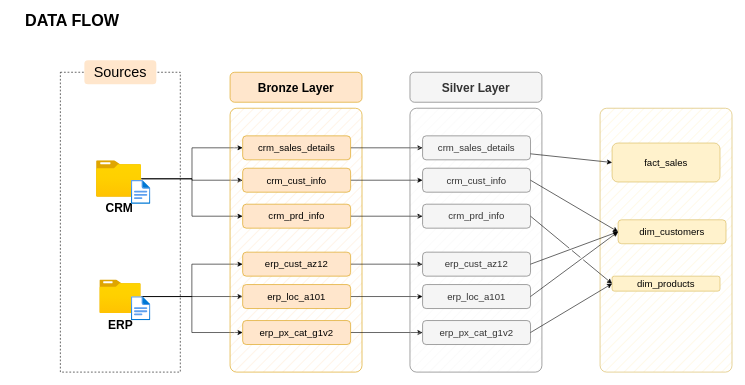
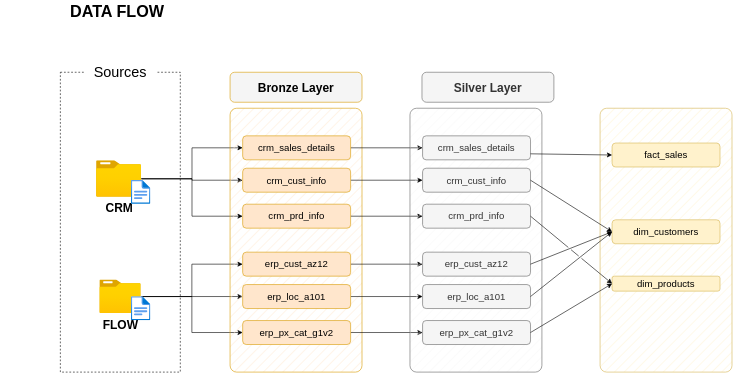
node "DATA FLOW": moved (72, 21) -> (117, 12)
node "Sources": fillcolor #ffe6cc -> #ffffff
node "Bronze Layer": fillcolor #ffe6cc -> #f5f5f5
node "Silver Layer": moved (476, 87) -> (488, 87)
node "fact_sales": size 108x39 -> 108x24
node "dim_customers": moved (672, 232) -> (666, 232)
node "ERP": label "ERP" -> "FLOW"
